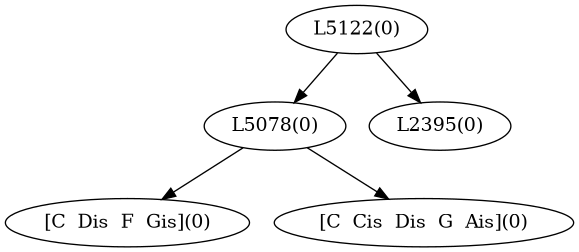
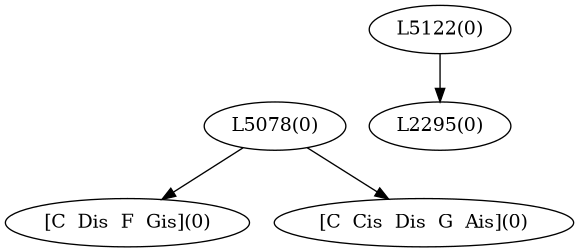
edge "L5122(0)" -> "L5078(0)": removed
node "L2395(0)": label "L2395(0)" -> "L2295(0)"
